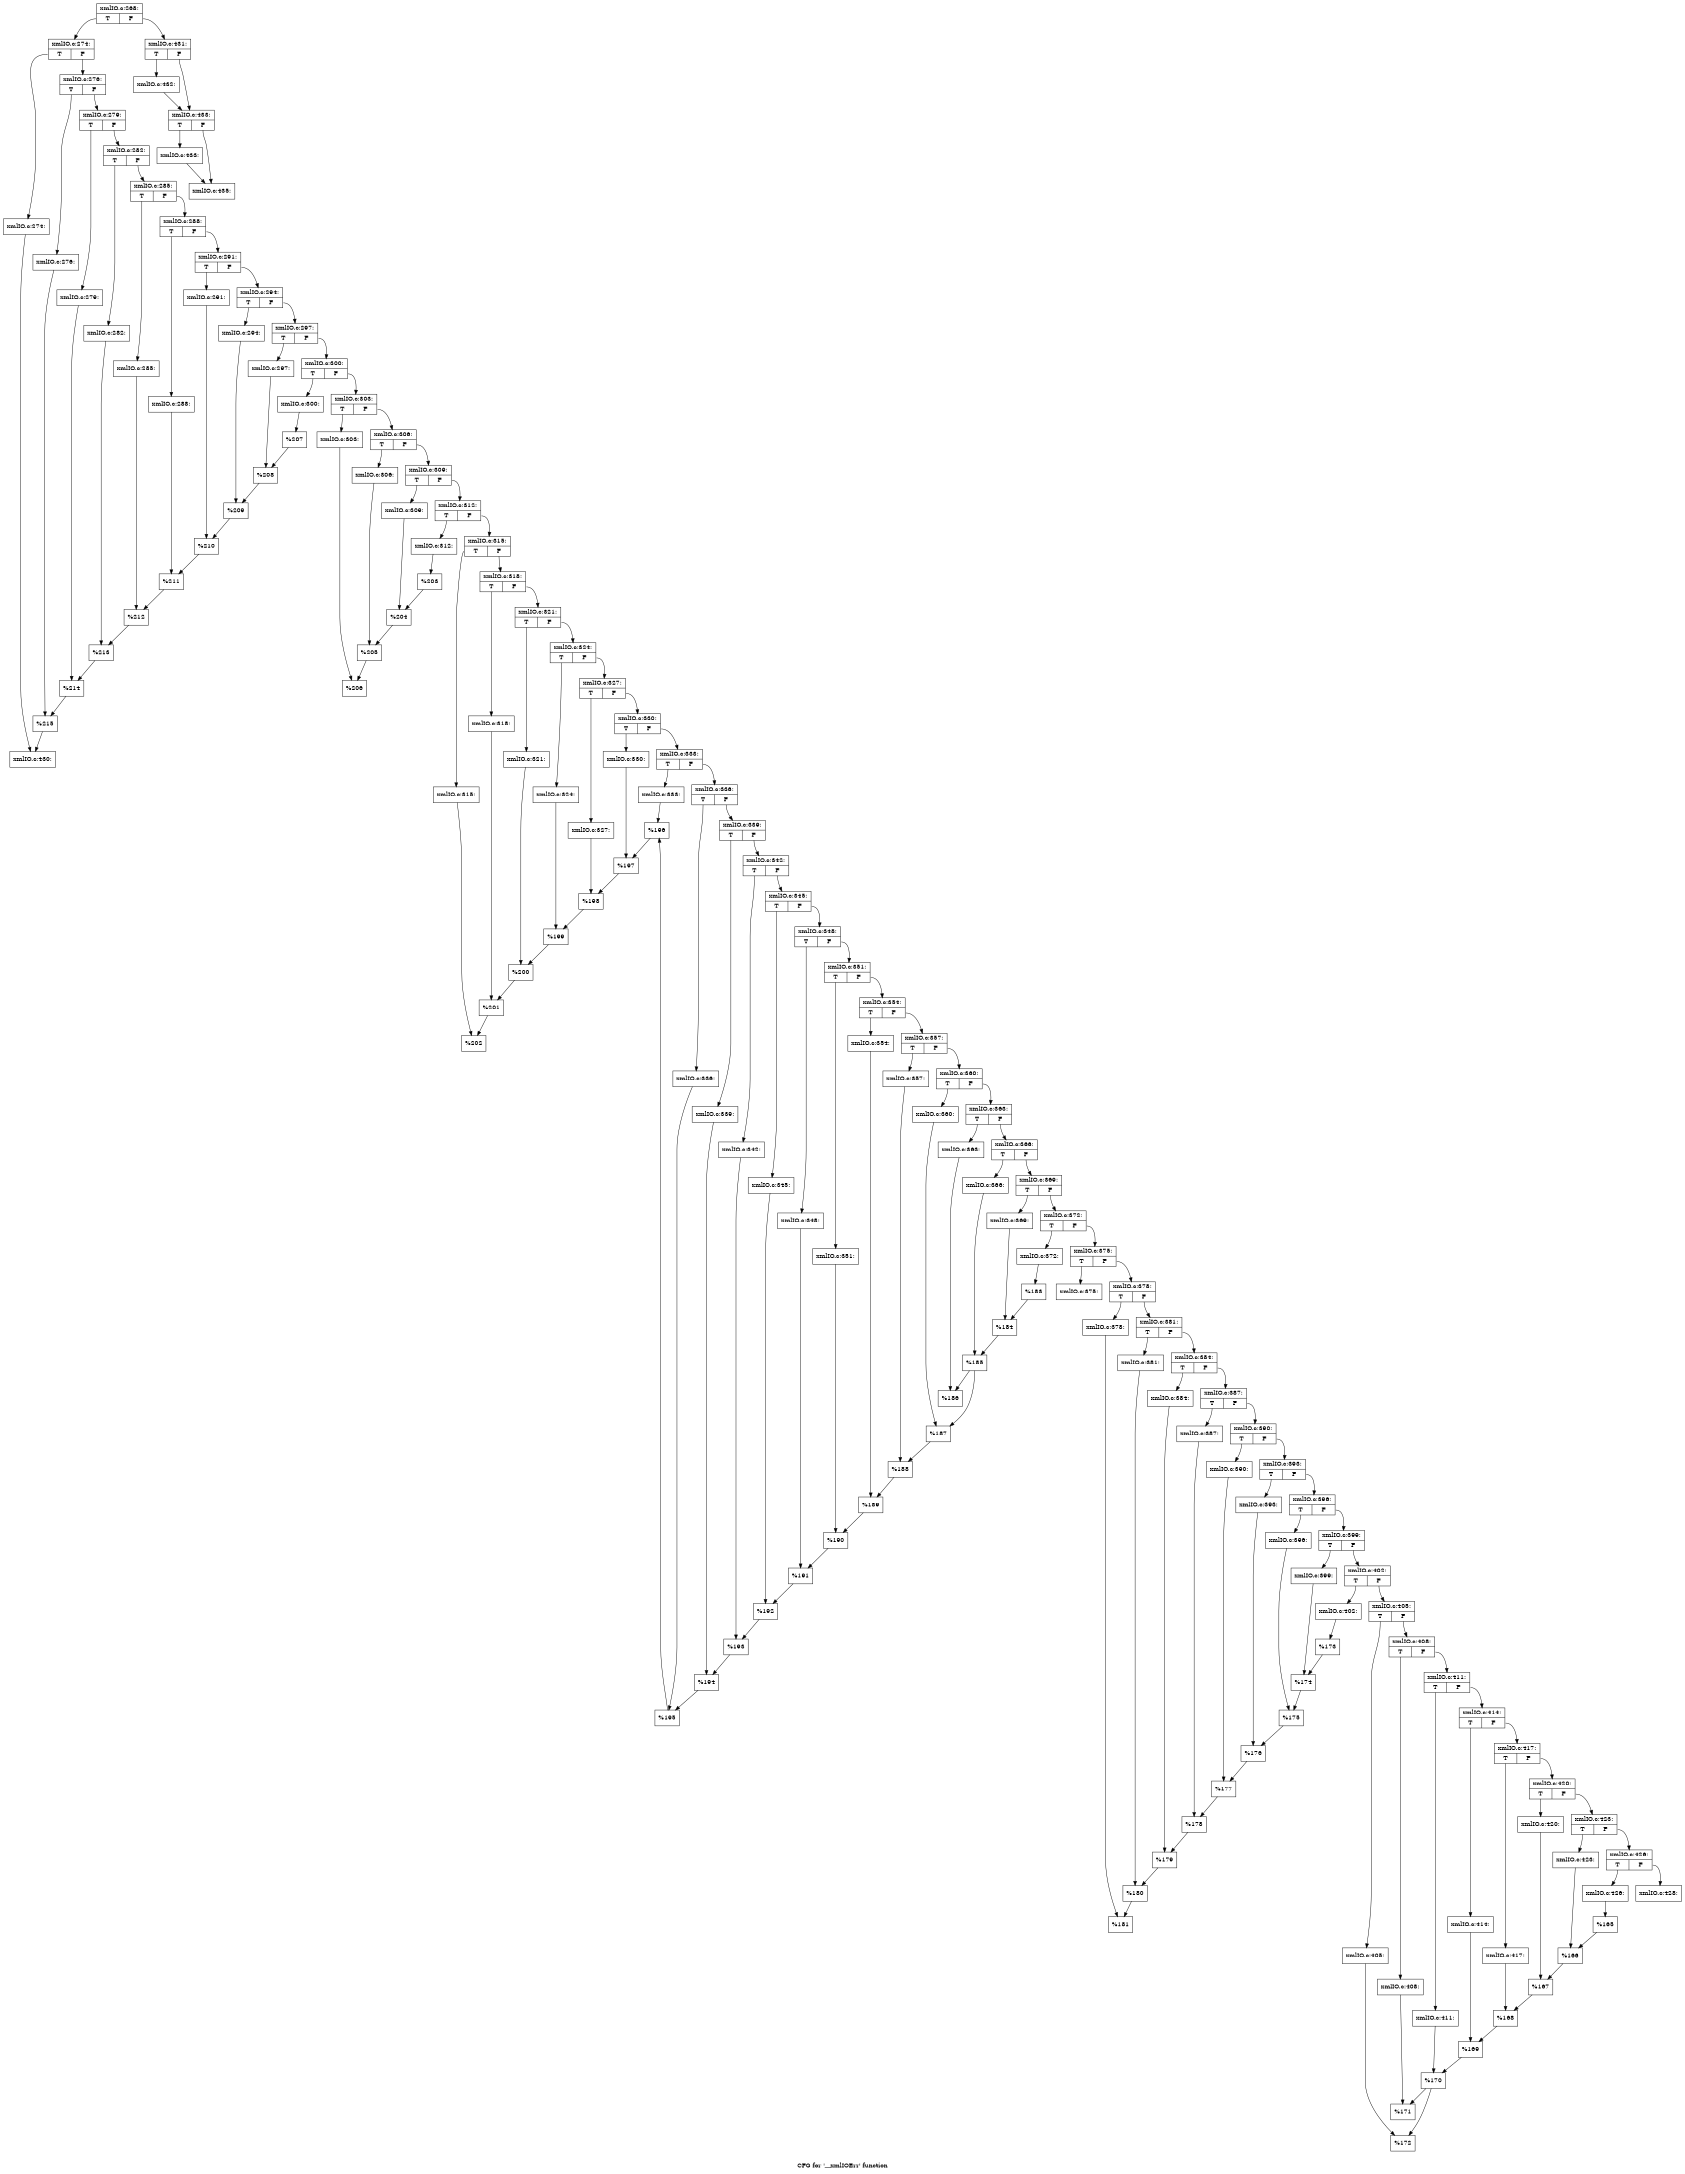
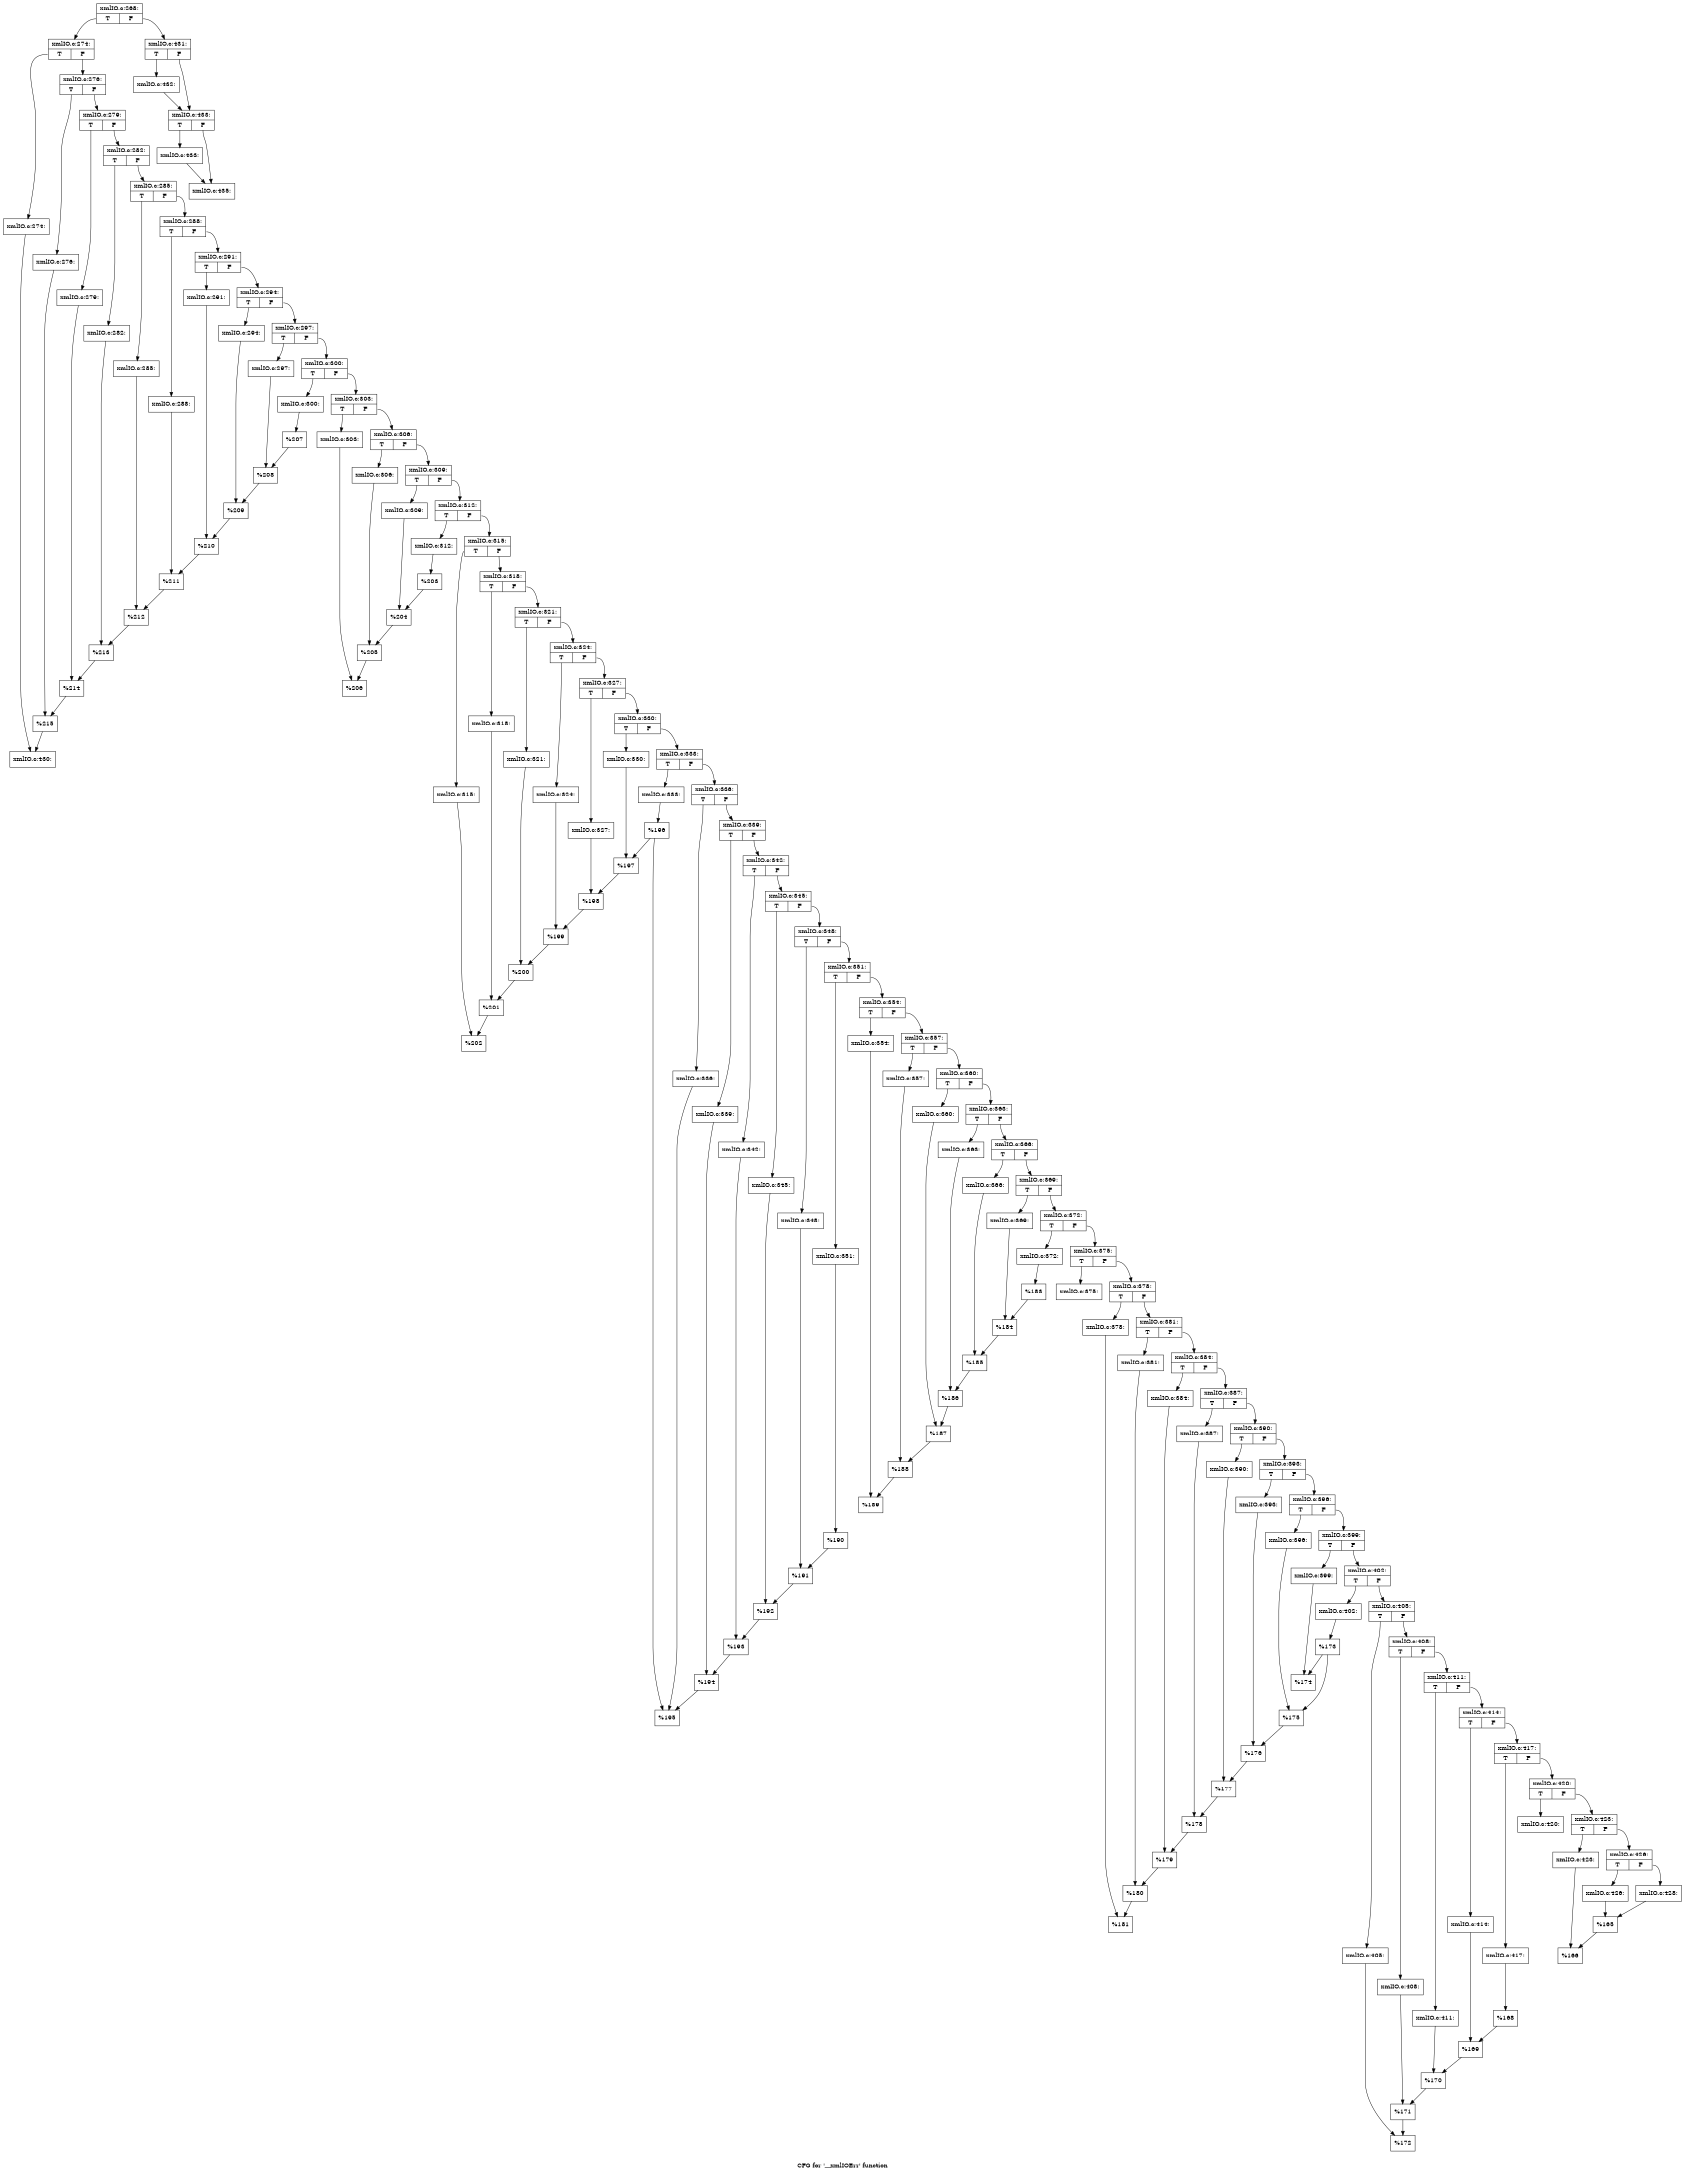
edge "%195" -> "%196": reversed
edge "%185" -> "%187": now "%186" -> "%187"
edge "%189" -> "%190": removed
edge "%174" -> "%175": now "%173" -> "%175"
edge "xmlIO.c:428:" -> "%165": added
node "%167": removed
edge "%170" -> "%172": now "%171" -> "%172"
